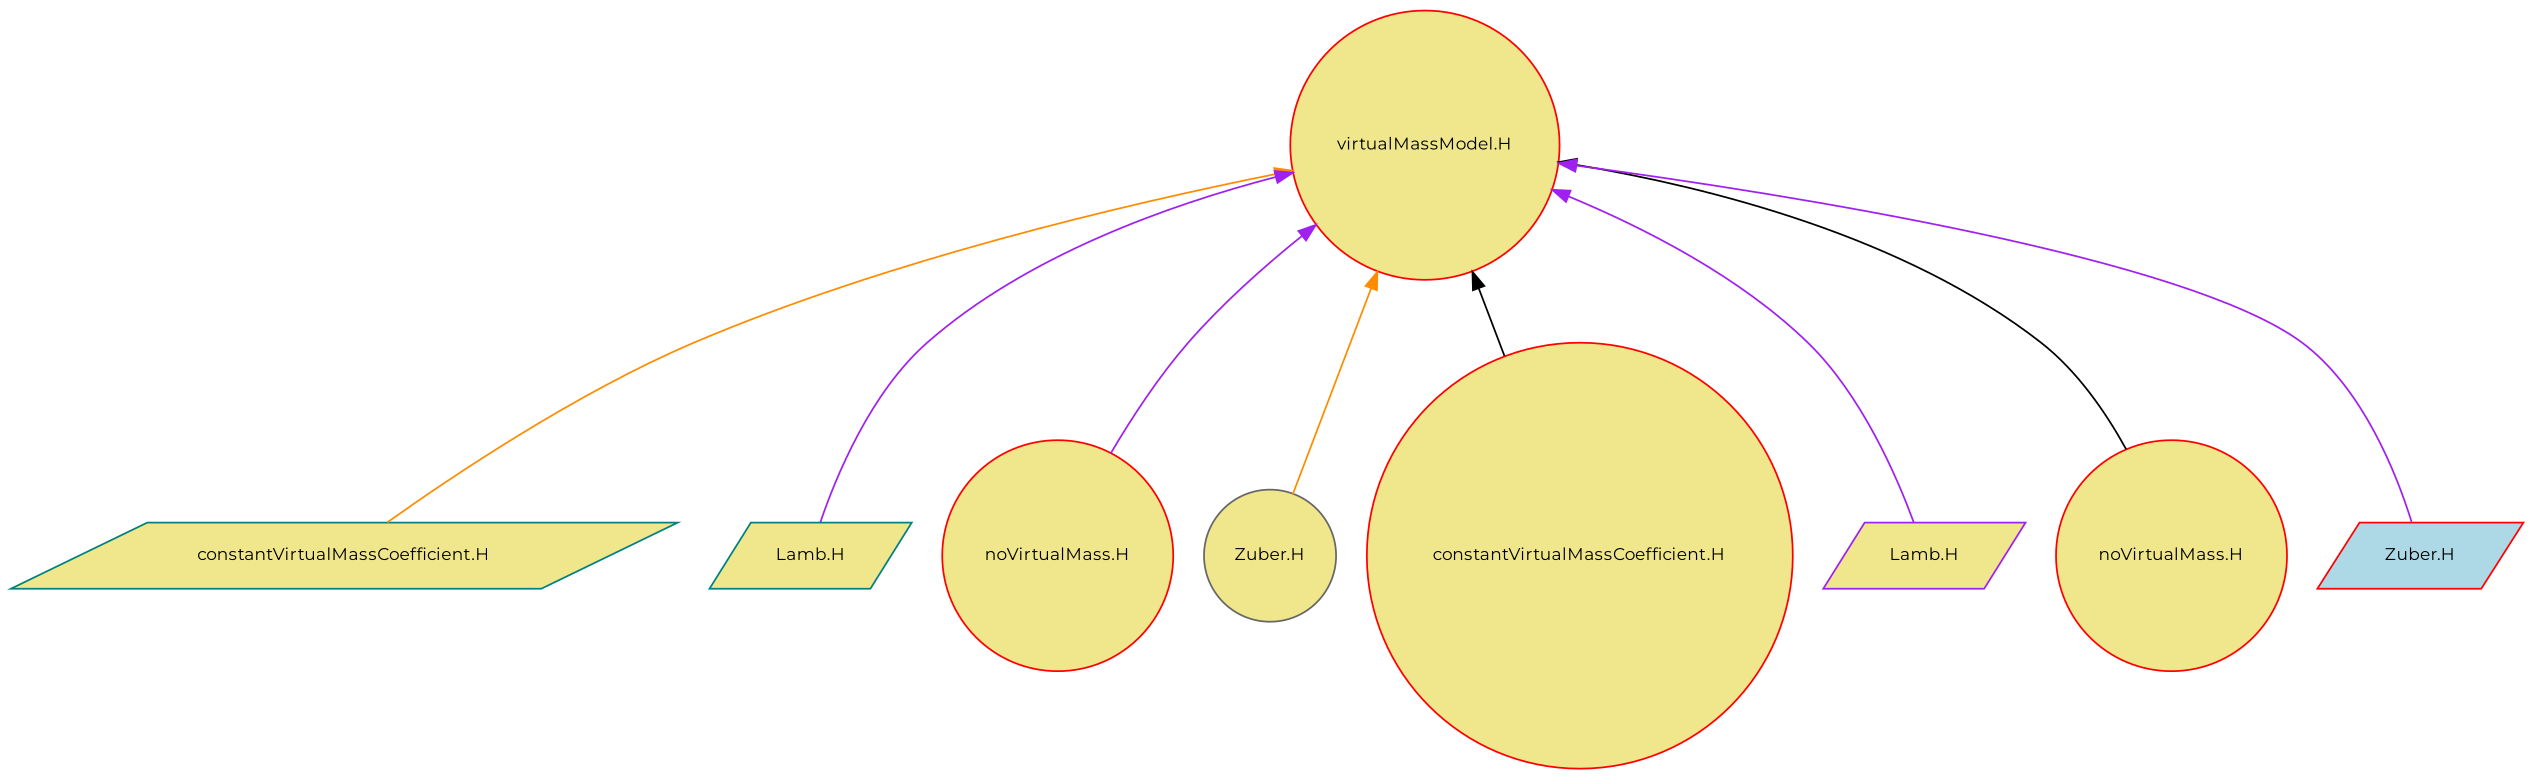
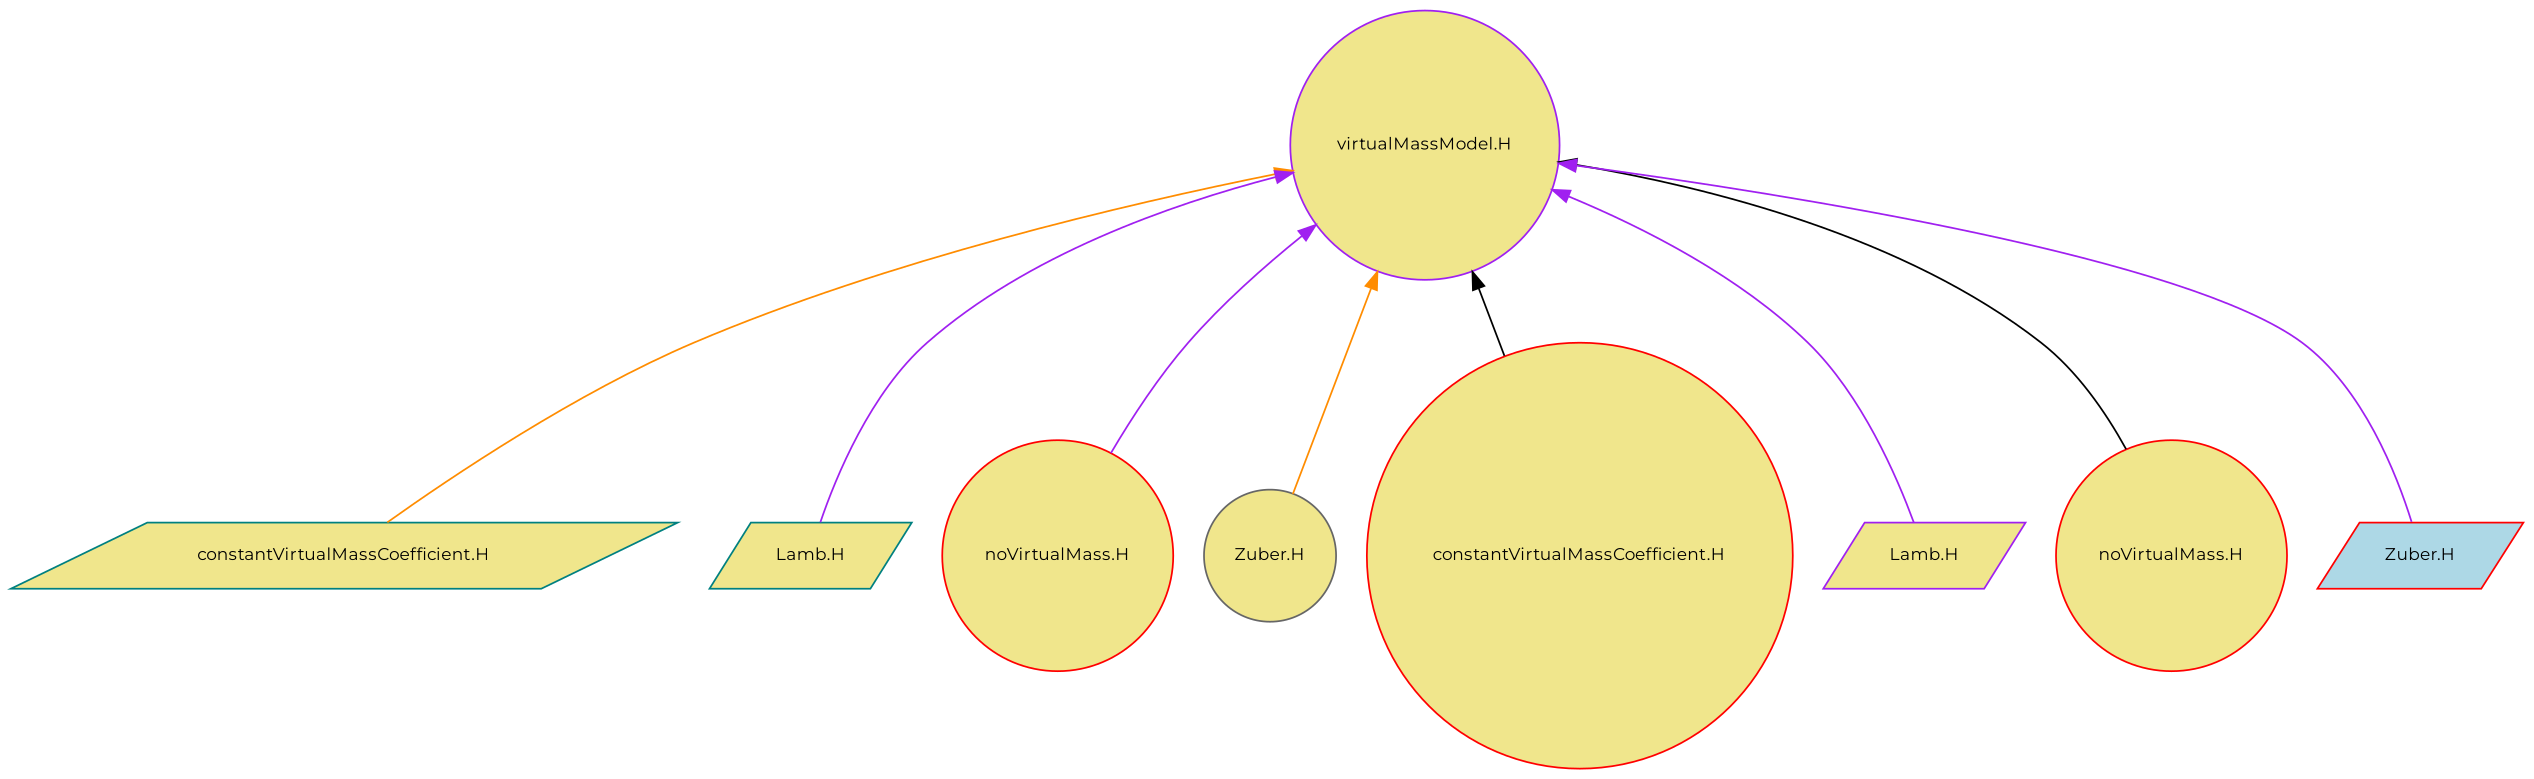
node "virtualMassModel.H": color red -> purple
